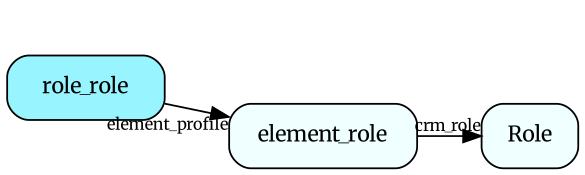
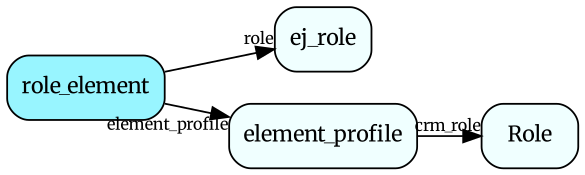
node "ej_role": added
node "role_role": label "role_role" -> "role_element"
node "element_role": label "element_role" -> "element_profile"
